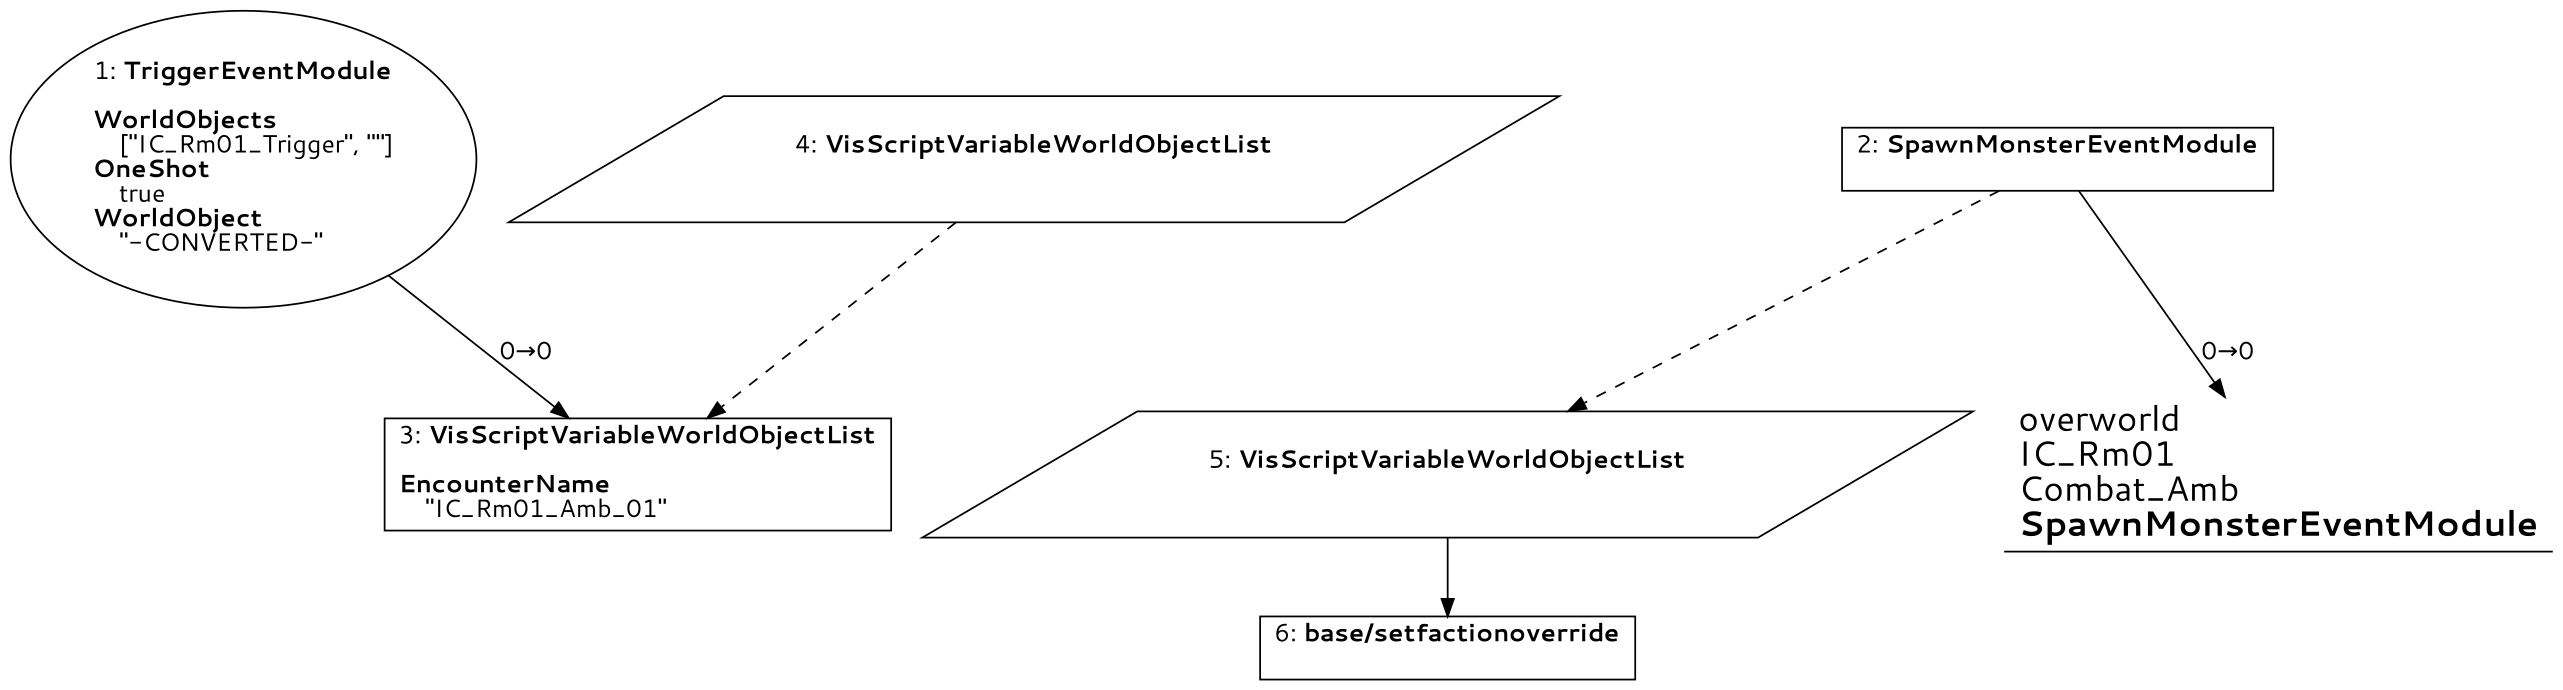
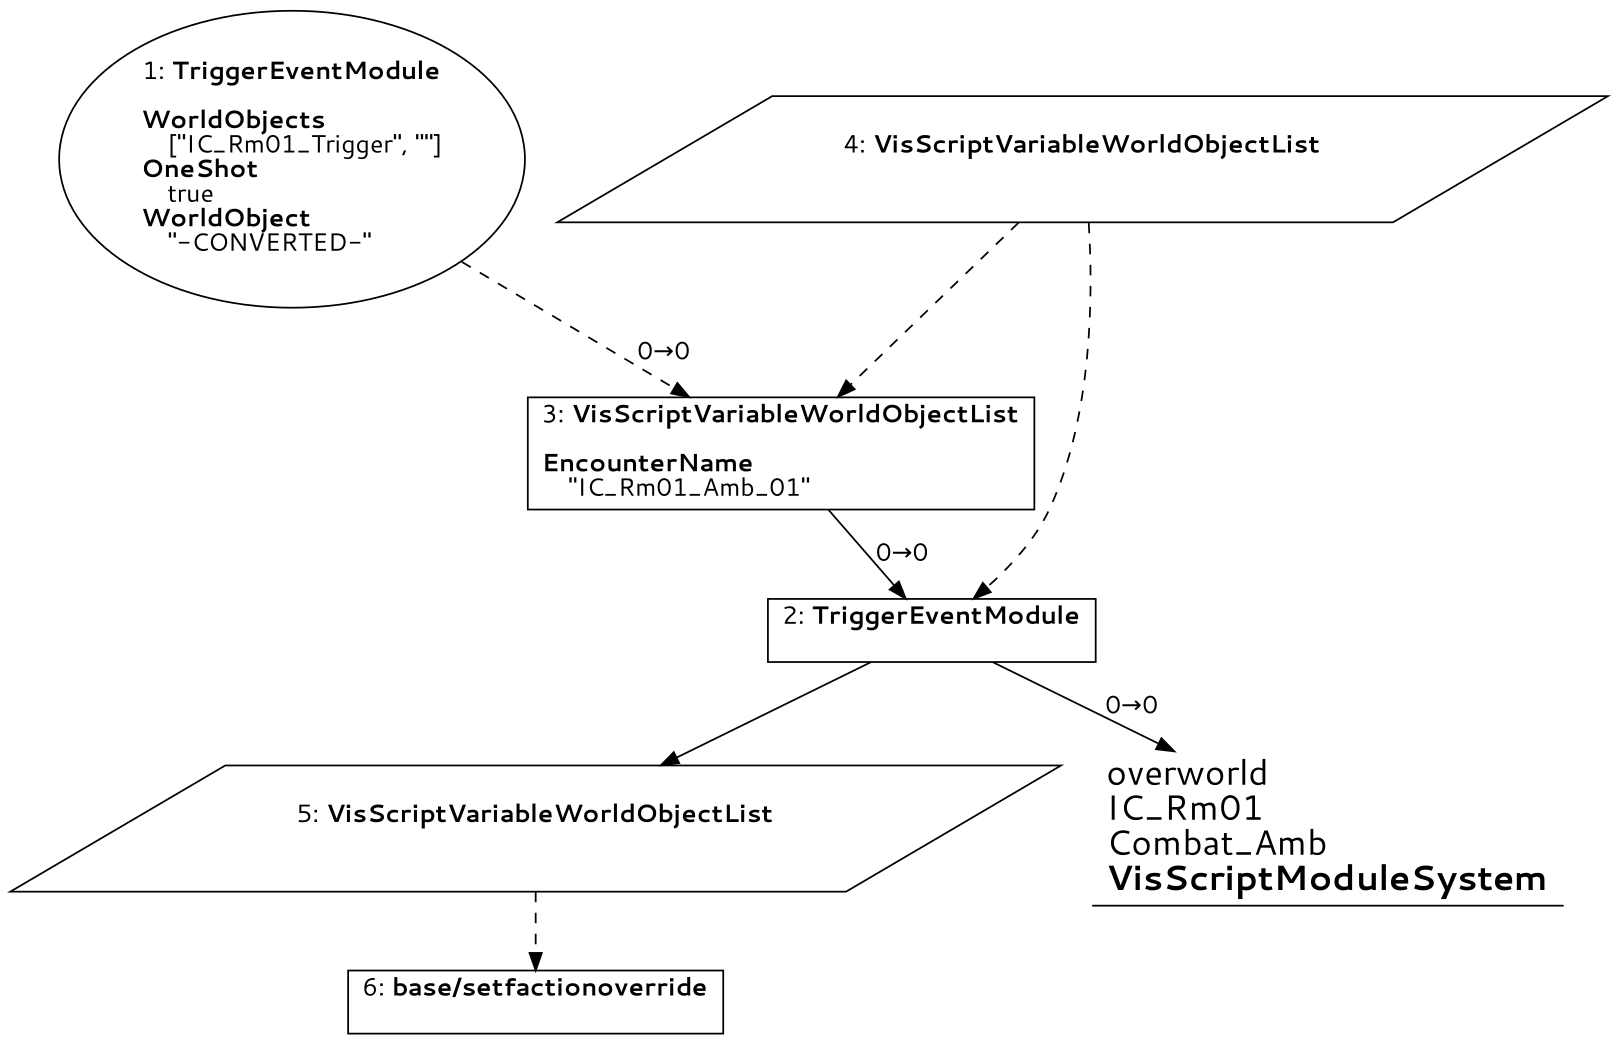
node "2:": text "SpawnMonsterEventModule" -> "TriggerEventModule"
edge "2:" -> "5:": style dashed -> solid
edge "1:" -> "3:": style solid -> dashed
edge "4:" -> "2:": added
node "overworld": text "SpawnMonsterEventModule" -> "VisScriptModuleSystem"
edge "3:" -> "2:": added, label "0→0"
edge "5:" -> "6:": style solid -> dashed
